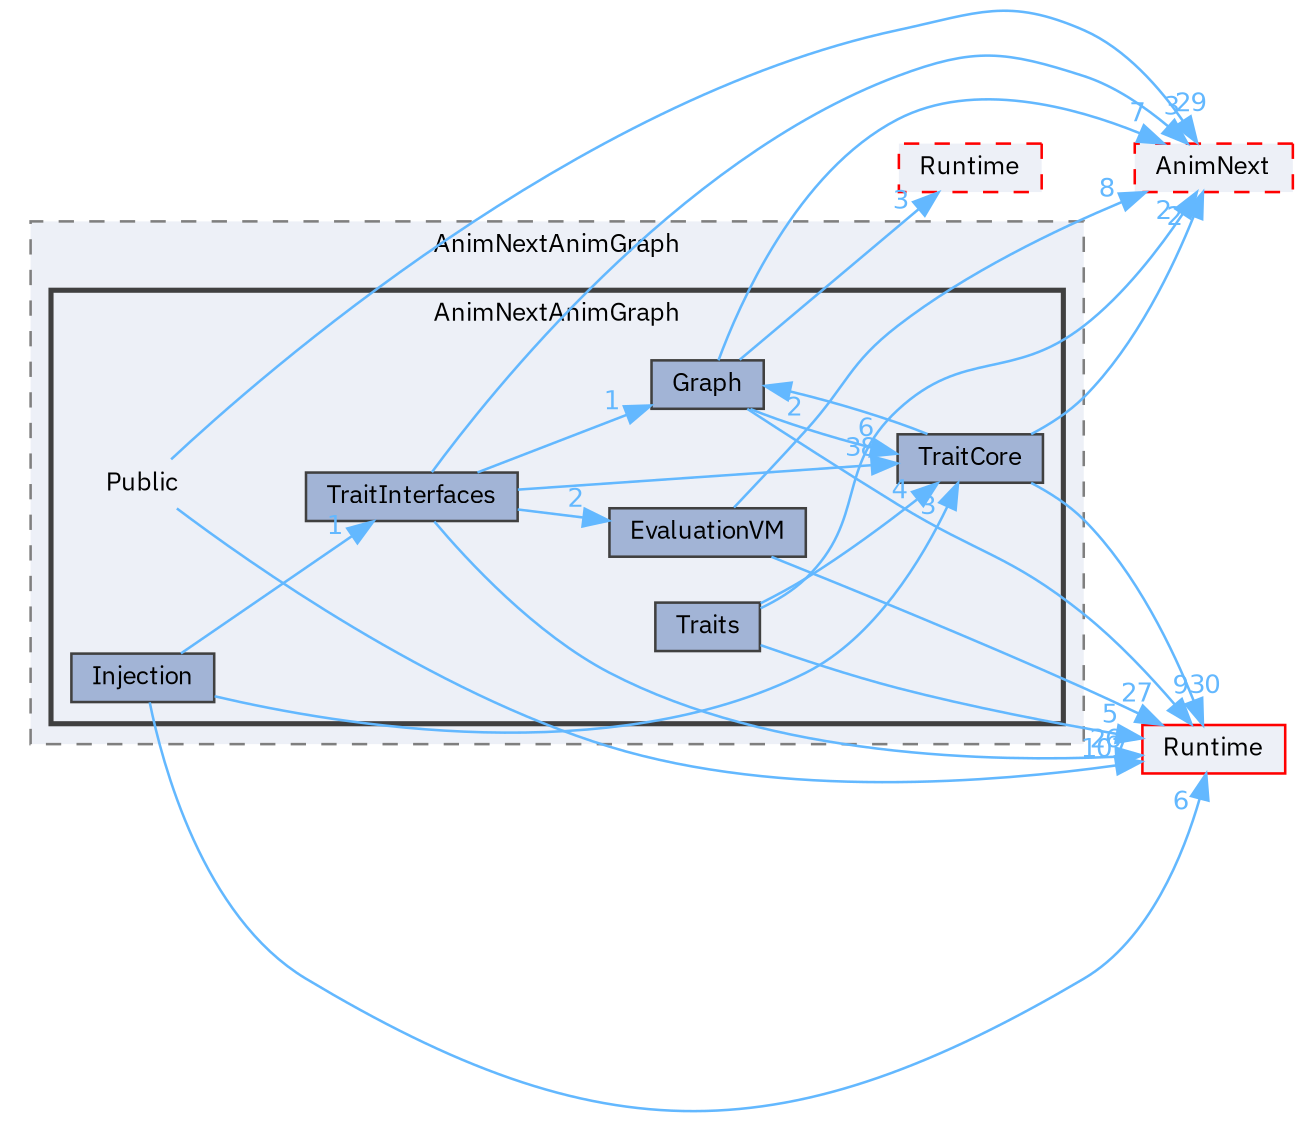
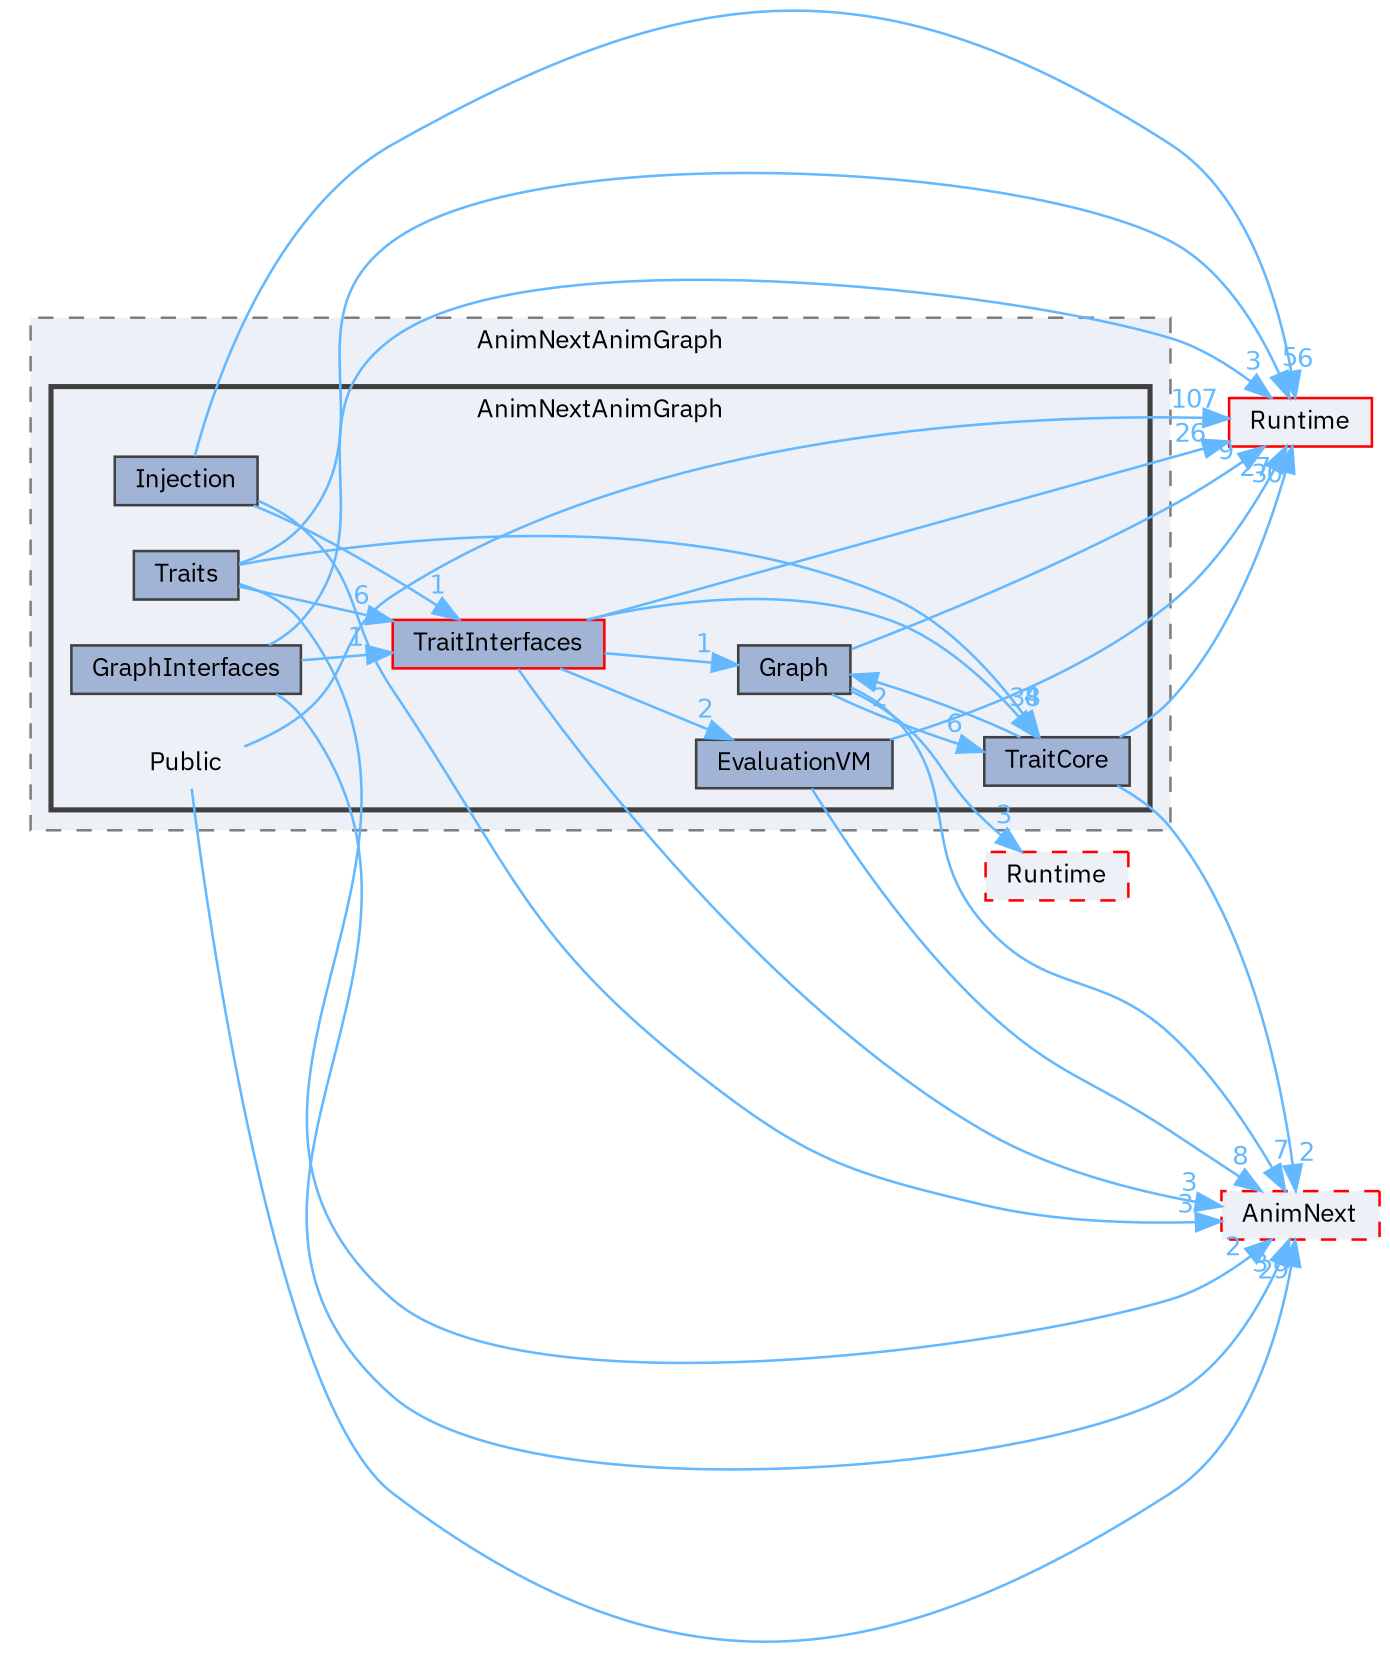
node "TraitInterfaces": color grey25 -> red
edge "Traits" -> "TraitInterfaces": added
node "GraphInterfaces": added
edge "Injection" -> "TraitCore": now "Injection" -> "AnimNext"
